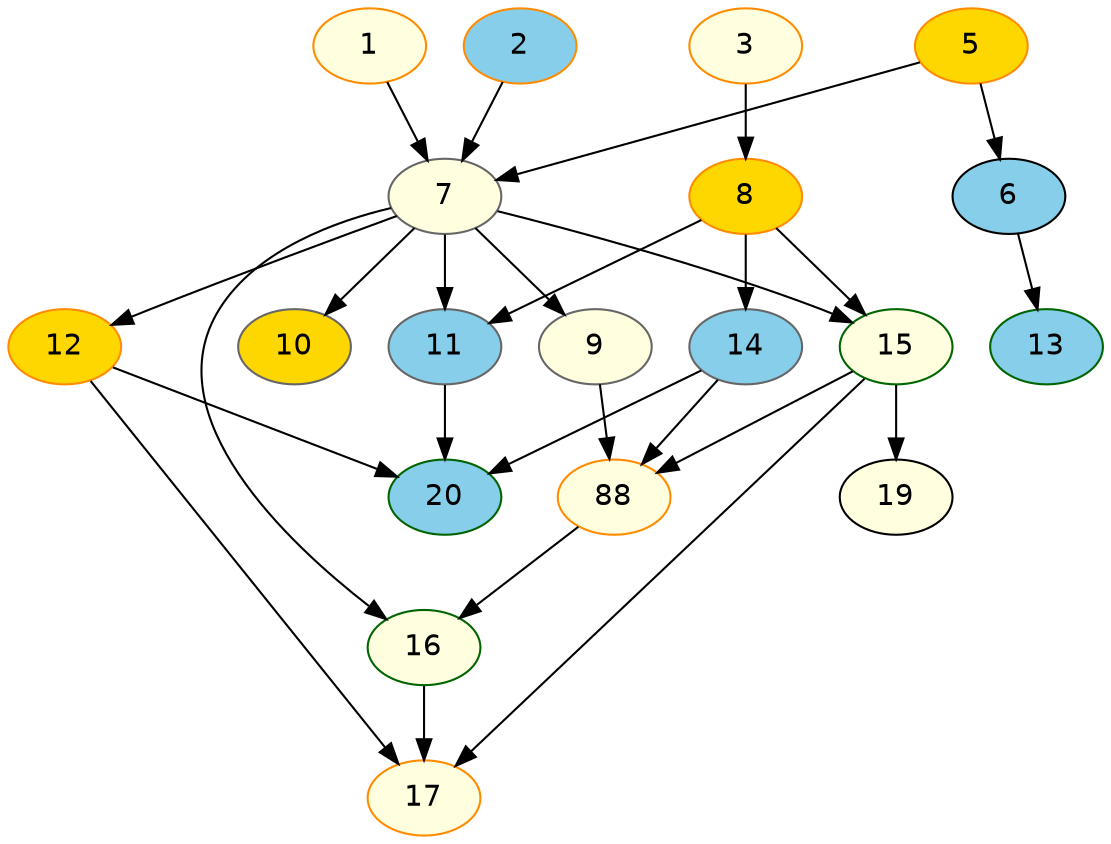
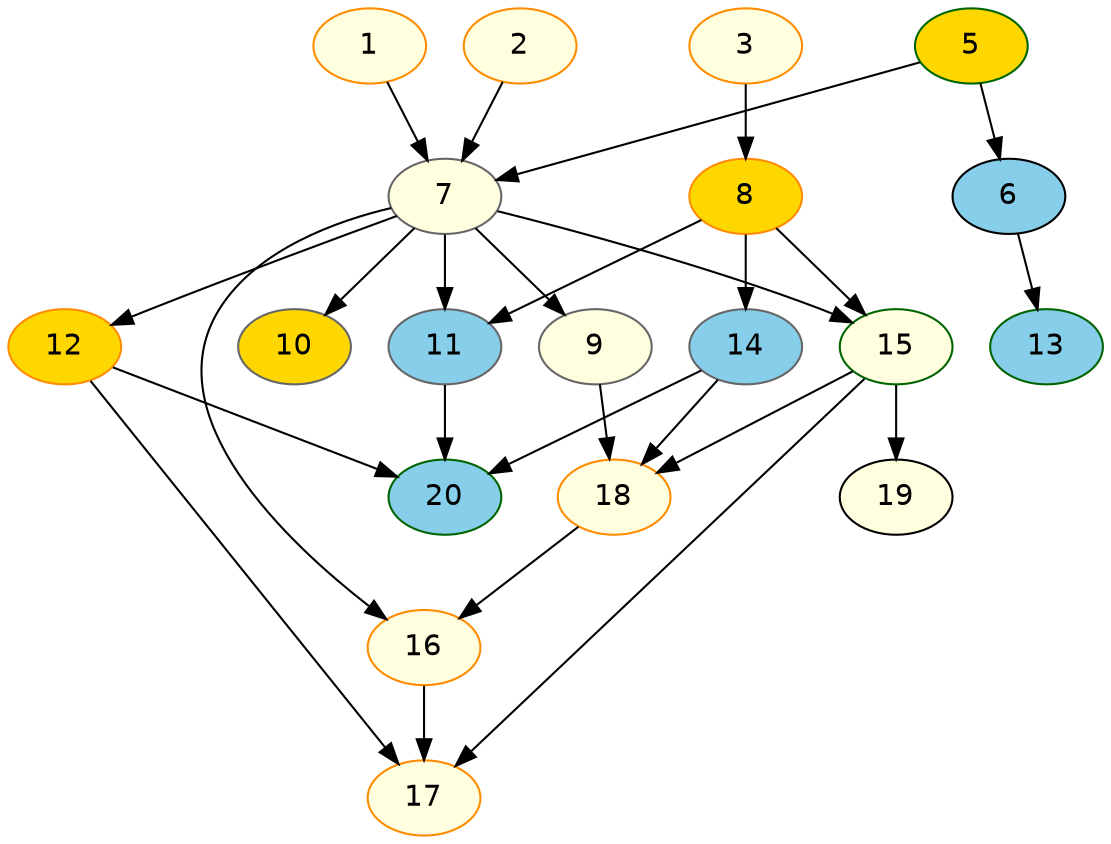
node "2": fillcolor skyblue -> lightyellow
node "5": color darkorange -> darkgreen
node "88": label "88" -> "18"
node "16": color darkgreen -> darkorange
